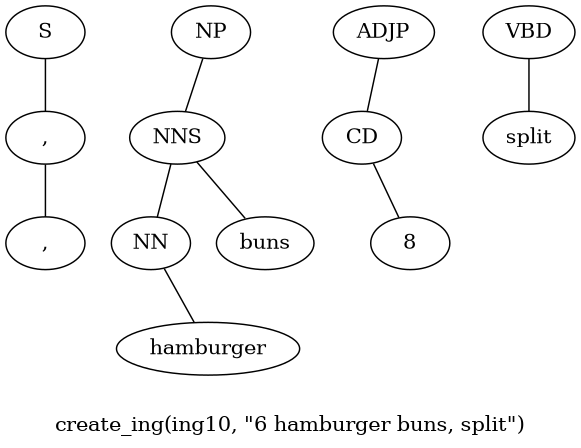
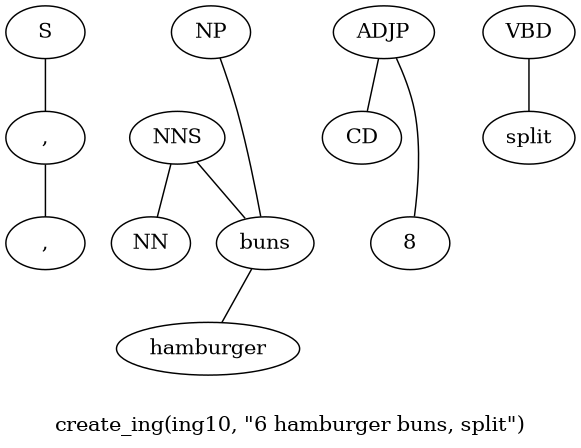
edge "NP" -- "NNS": now "NP" -- "buns"
edge "CD" -- "8": now "ADJP" -- "8"
edge "NN" -- "hamburger": now "buns" -- "hamburger"
